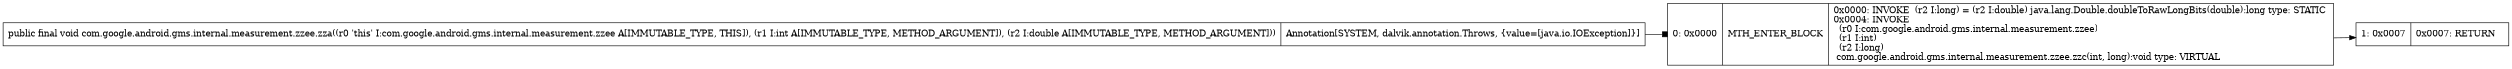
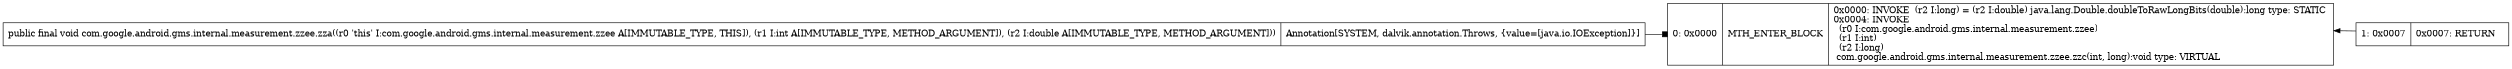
edge "0: 0x0000" -> "1: 0x0007": reversed
